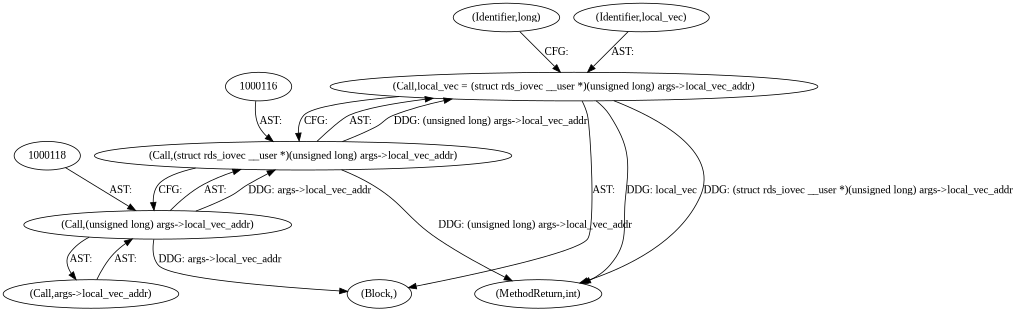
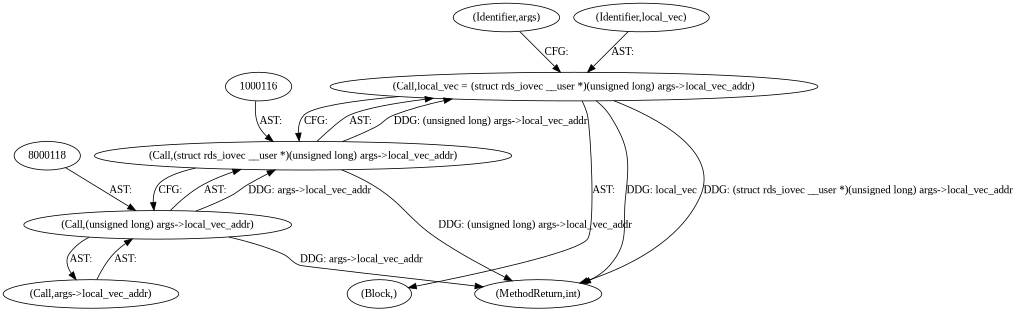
node "(Identifier,long)": label "(Identifier,long)" -> "(Identifier,args)"
node "1000118": label "1000118" -> "8000118"
edge "(Call,(unsigned long) args->local_vec_addr)" -> "(Block,)": now "(Call,(unsigned long) args->local_vec_addr)" -> "(MethodReturn,int)"
